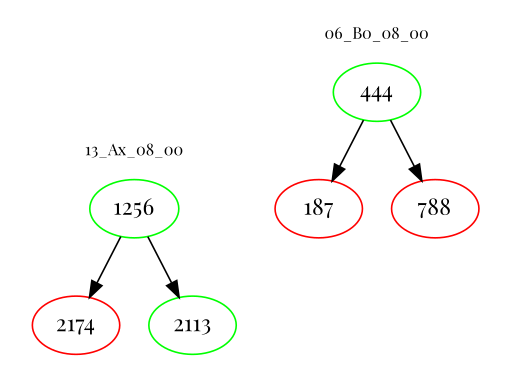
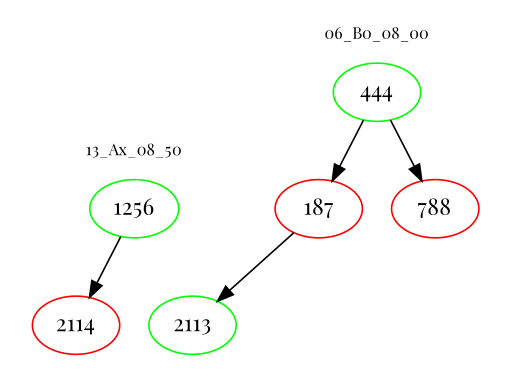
cluster "13_Ax_08_00": label "13_Ax_08_00" -> "13_Ax_08_50"
edge "1256" -> "2113": now "187" -> "2113"
node "2174": label "2174" -> "2114"
